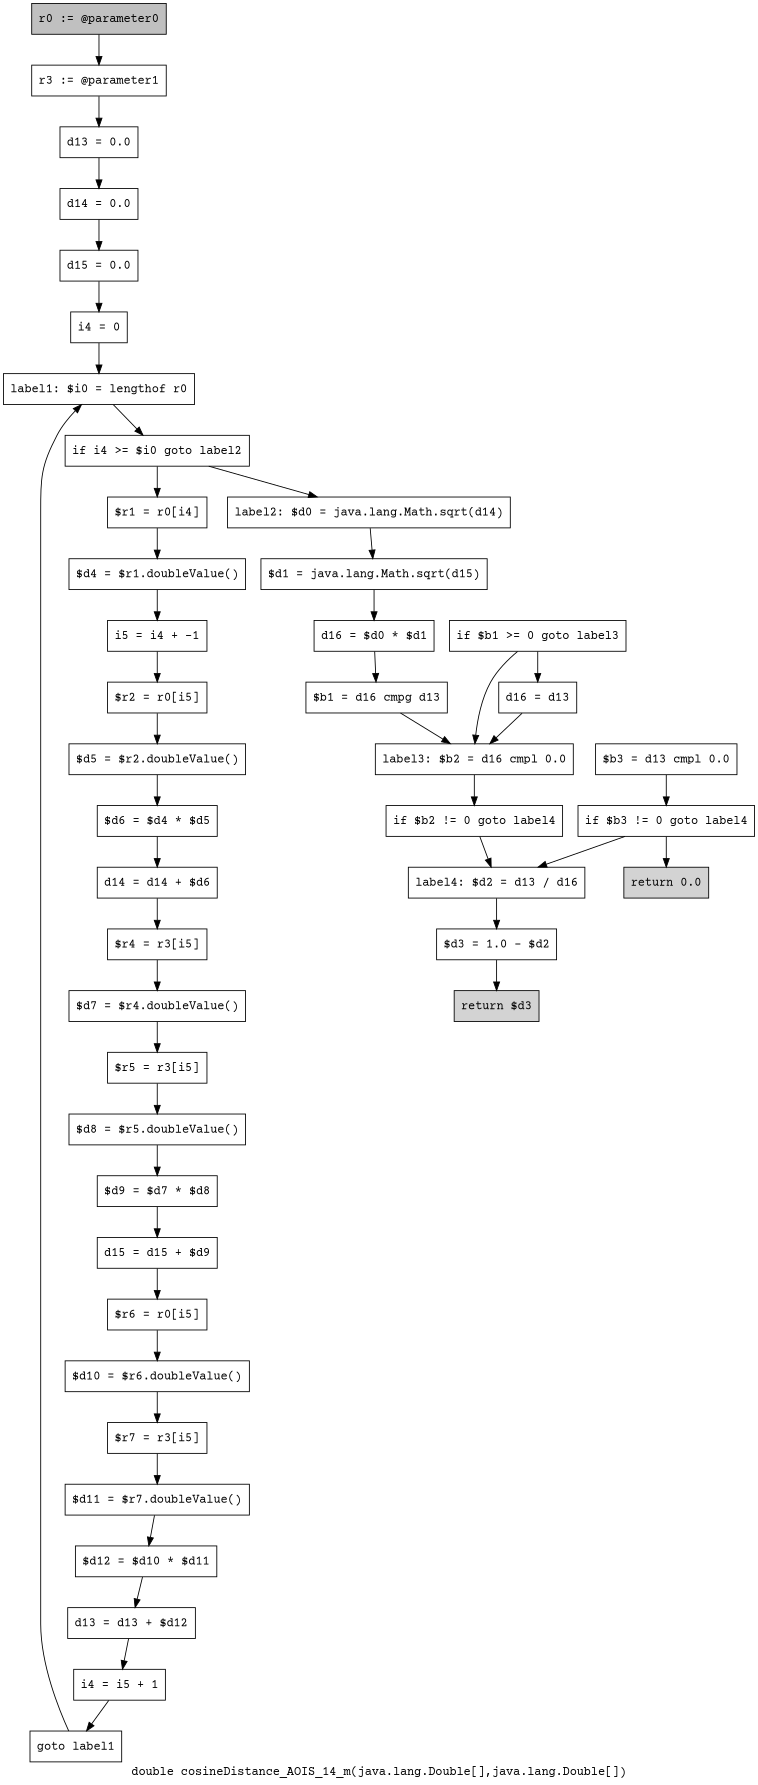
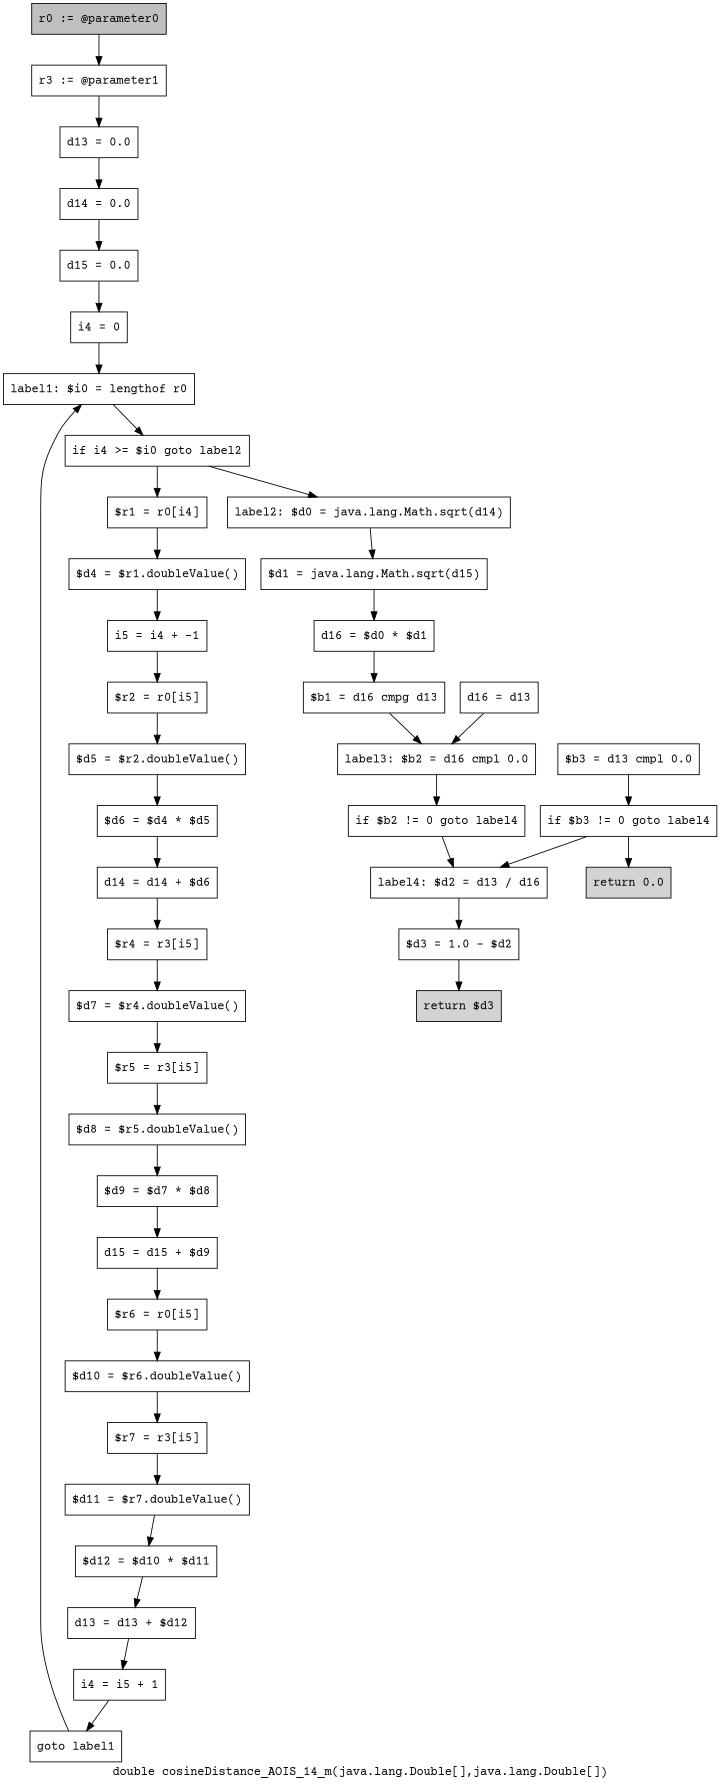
node "if $b1 >= 0 goto label3": removed
